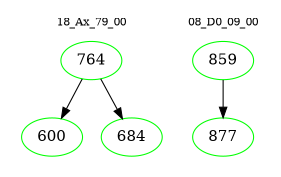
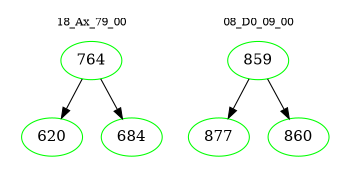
node "600": label "600" -> "620"
node "860": added
